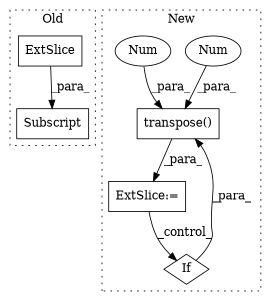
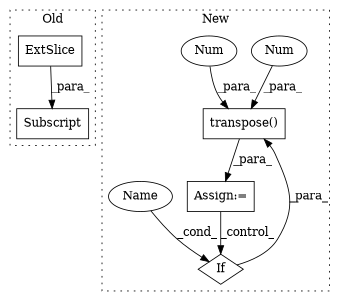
node "Name": added
node "ExtSlice:=": label "ExtSlice:=" -> "Assign:="
